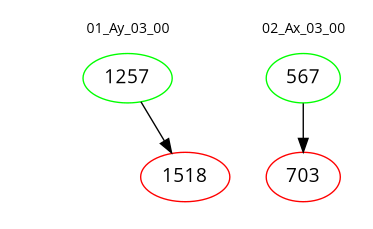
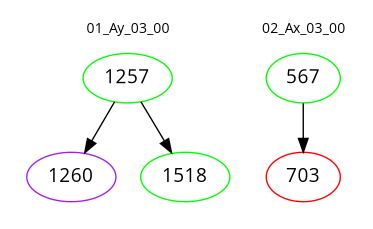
node "1260": added
node "1518": color red -> green
